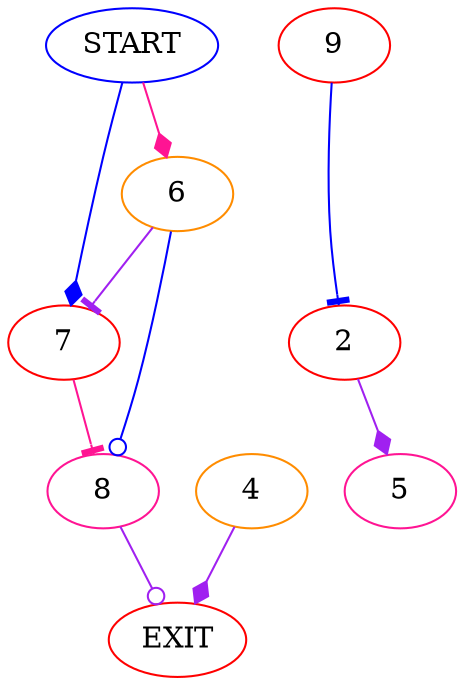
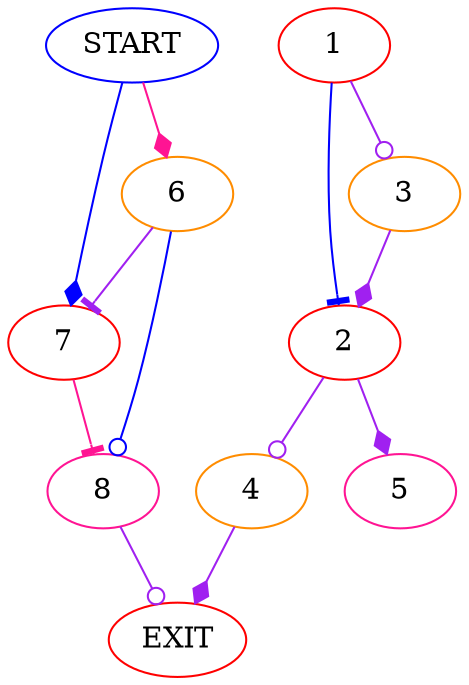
node "9": label "9" -> "1"
node "3": added
edge "2" -> "4": added
